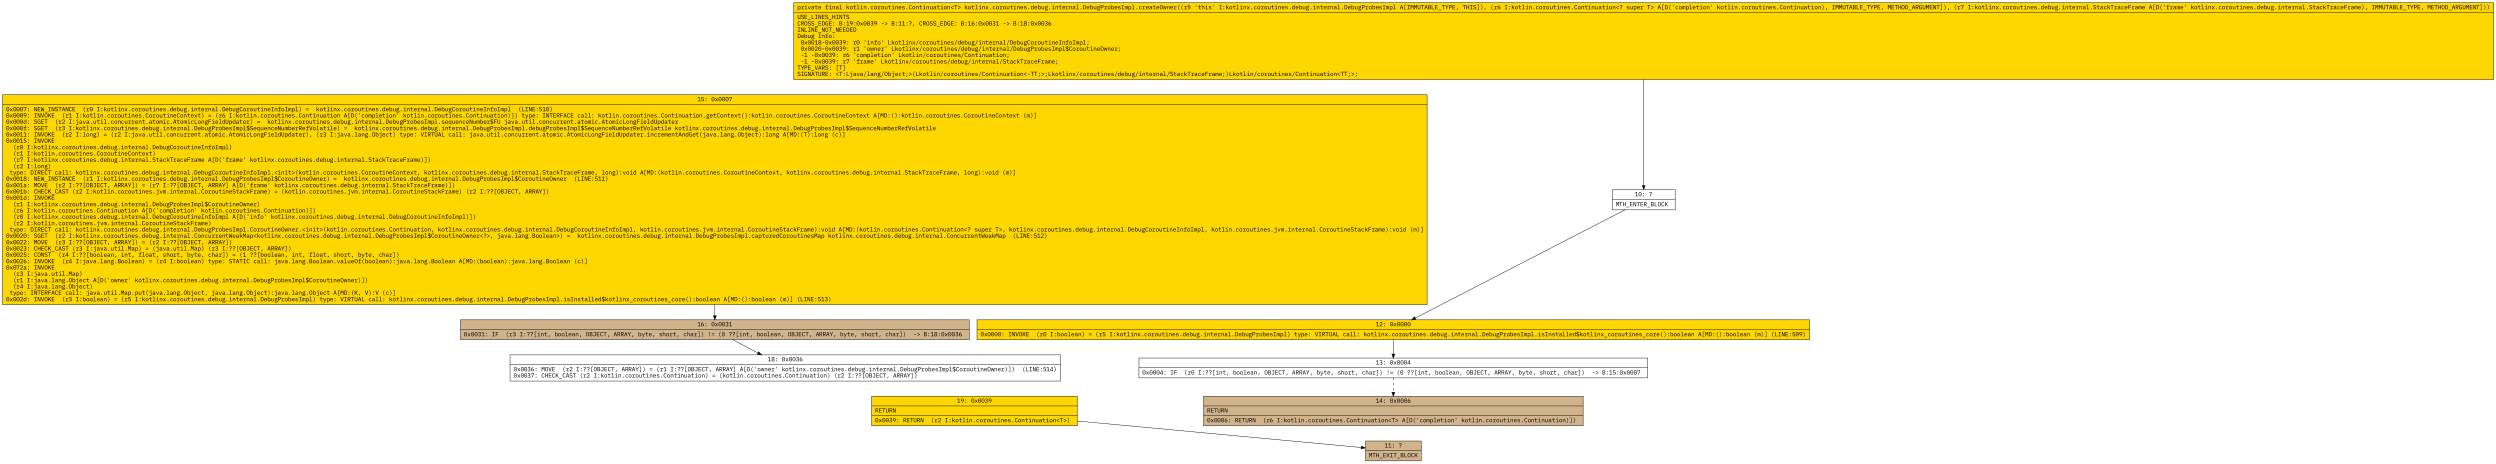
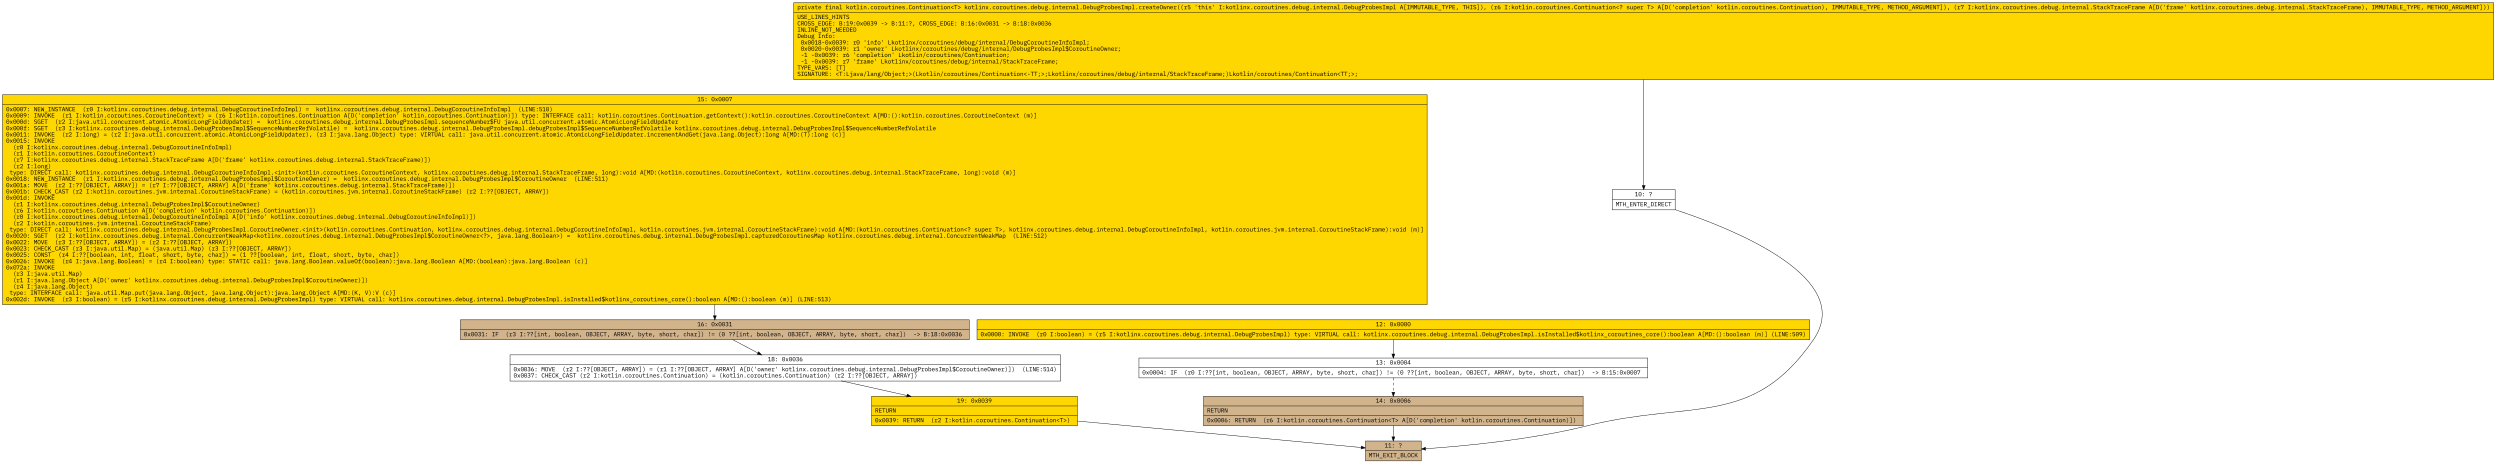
node "10: ?": text "MTH_ENTER_BLOCK" -> "MTH_ENTER_DIRECT"
edge "10: ?" -> "12: 0x0000": now "10: ?" -> "11: ?"
edge "18: 0x0036" -> "19: 0x0039": added
edge "14: 0x0006" -> "11: ?": added
